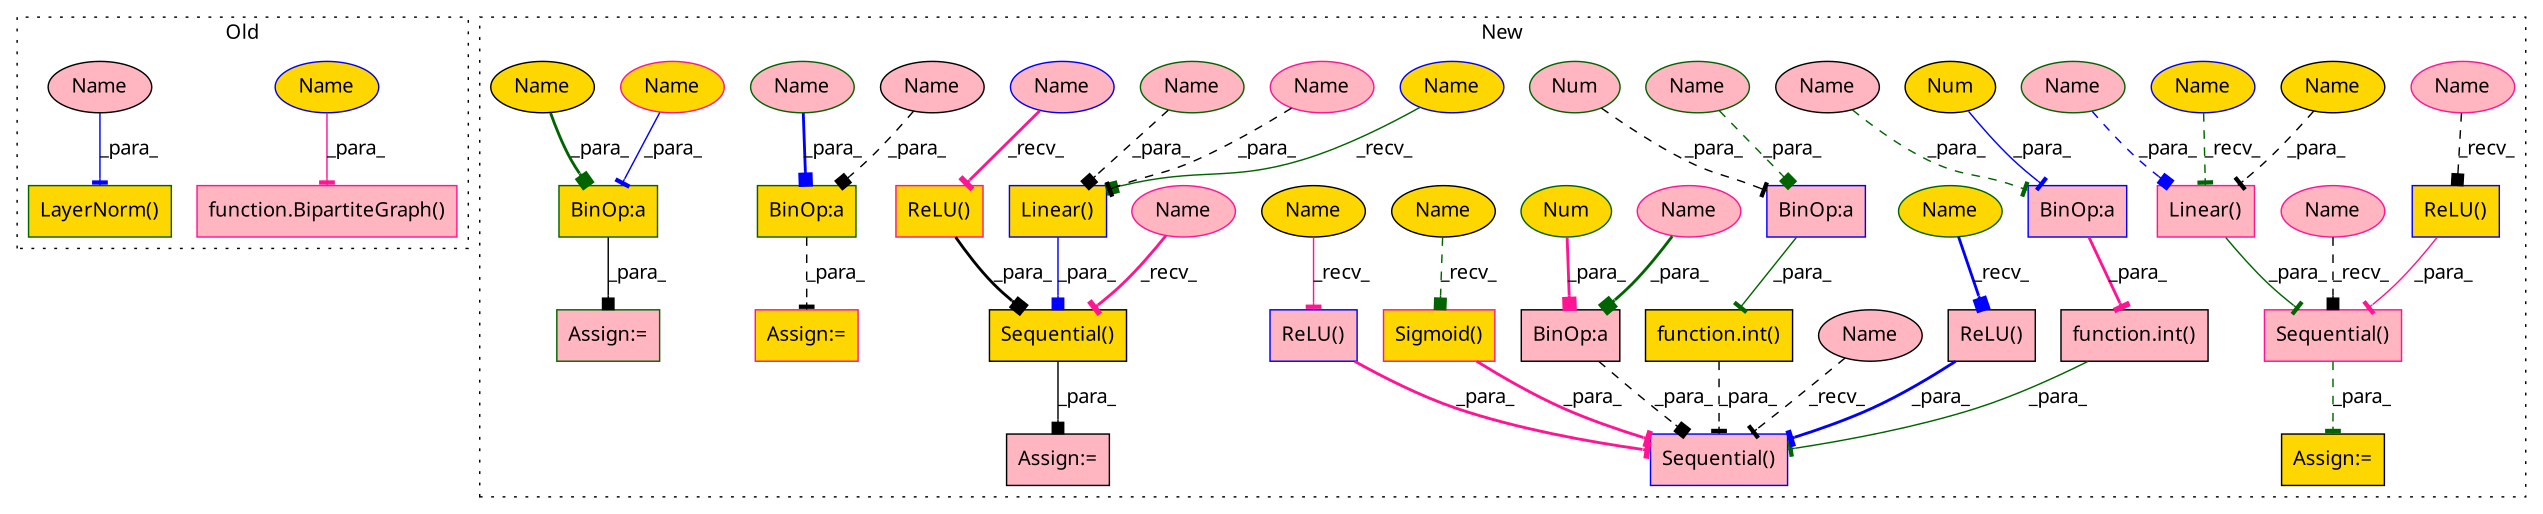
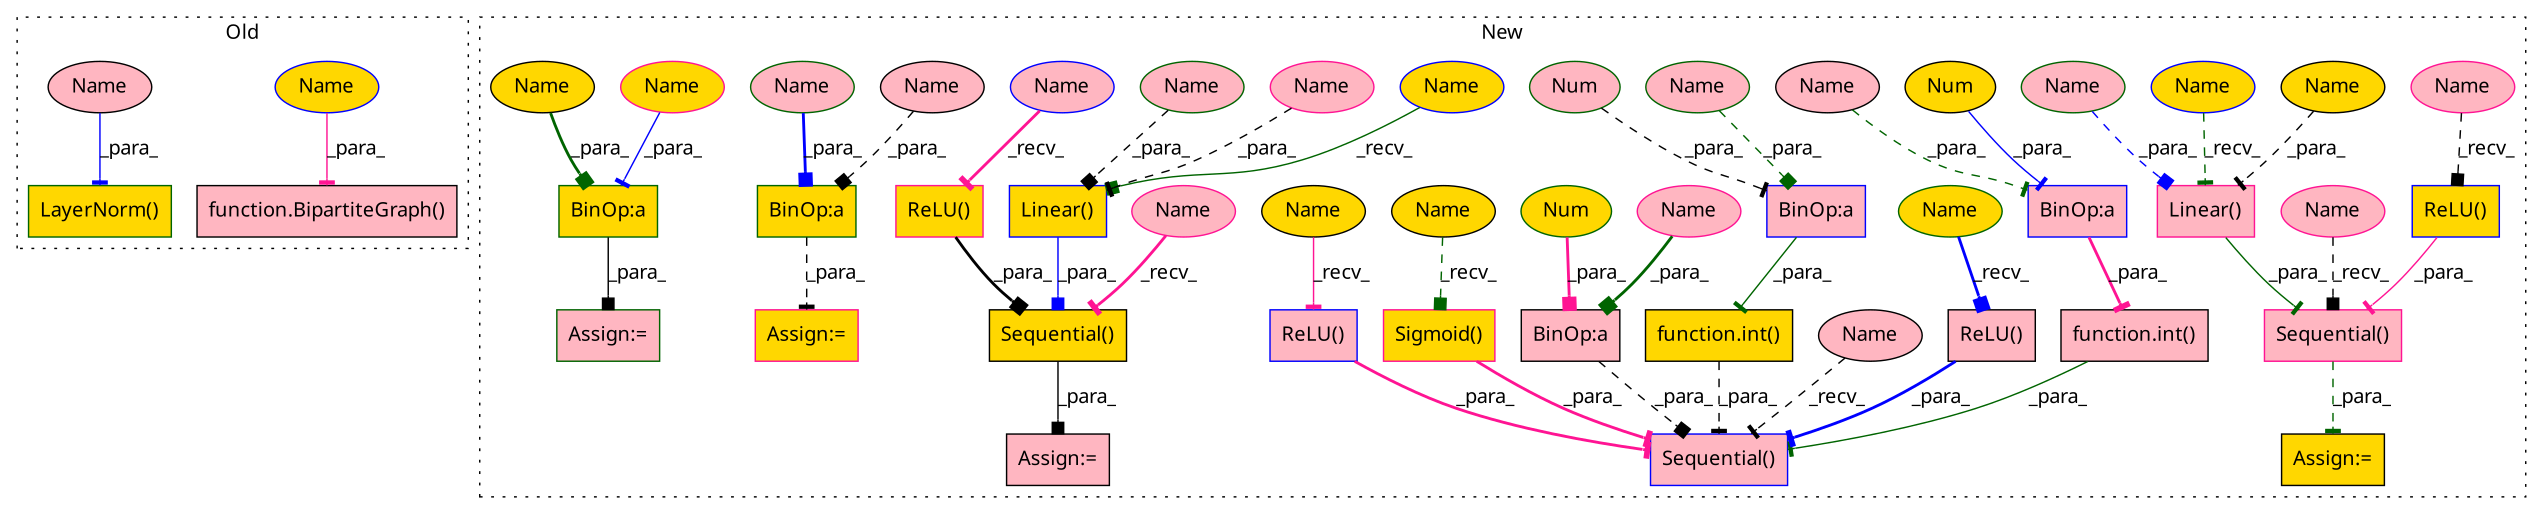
node "function.BipartiteGraph()": color deeppink -> black
